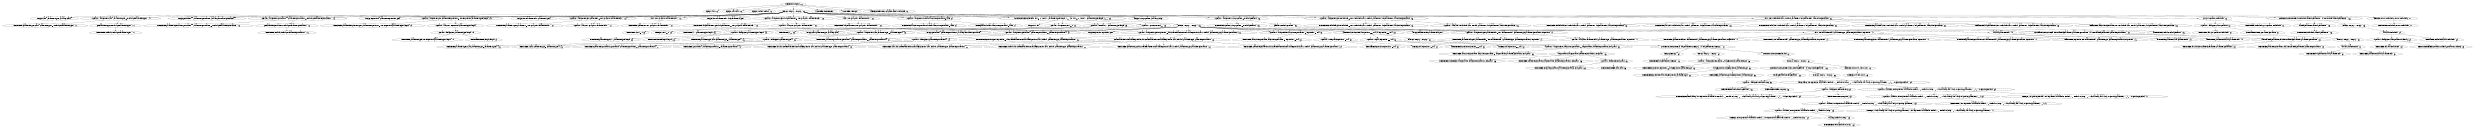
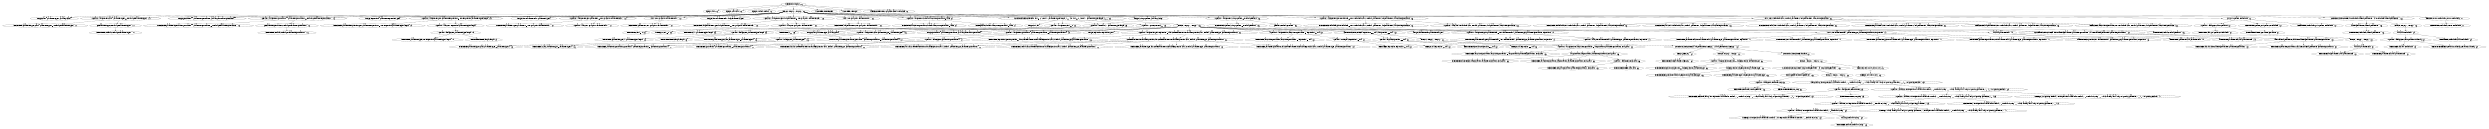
node "(IDENTIFIER,opName,put(opName, methodInfo))": added
